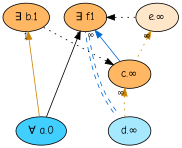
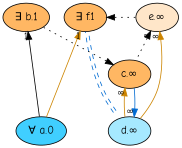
edge "c.∞" -> "∃ f.1": now "c.∞" -> "d.∞"
edge "c.∞" -> "e.∞": color #cc8400 -> black
edge "∀ a.0" -> "∃ b.1": color #cc8400 -> black
edge "∀ a.0" -> "∃ f.1": color black -> #cc8400
edge "d.∞" -> "e.∞": added
edge "d.∞" -> "c.∞": style dotted -> solid
